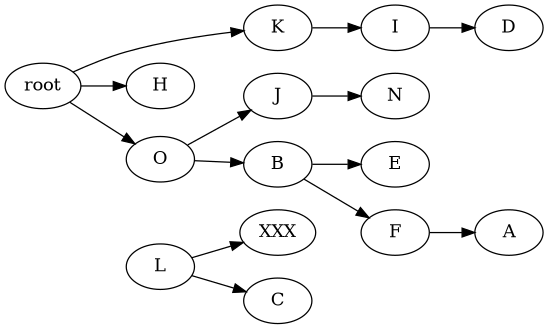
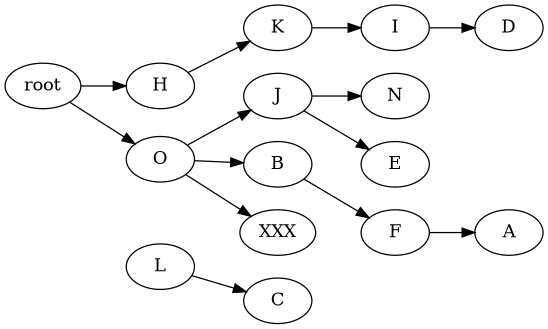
edge "root" -> "K": now "H" -> "K"
edge "B" -> "E": now "J" -> "E"
edge "L" -> "XXX": now "O" -> "XXX"
